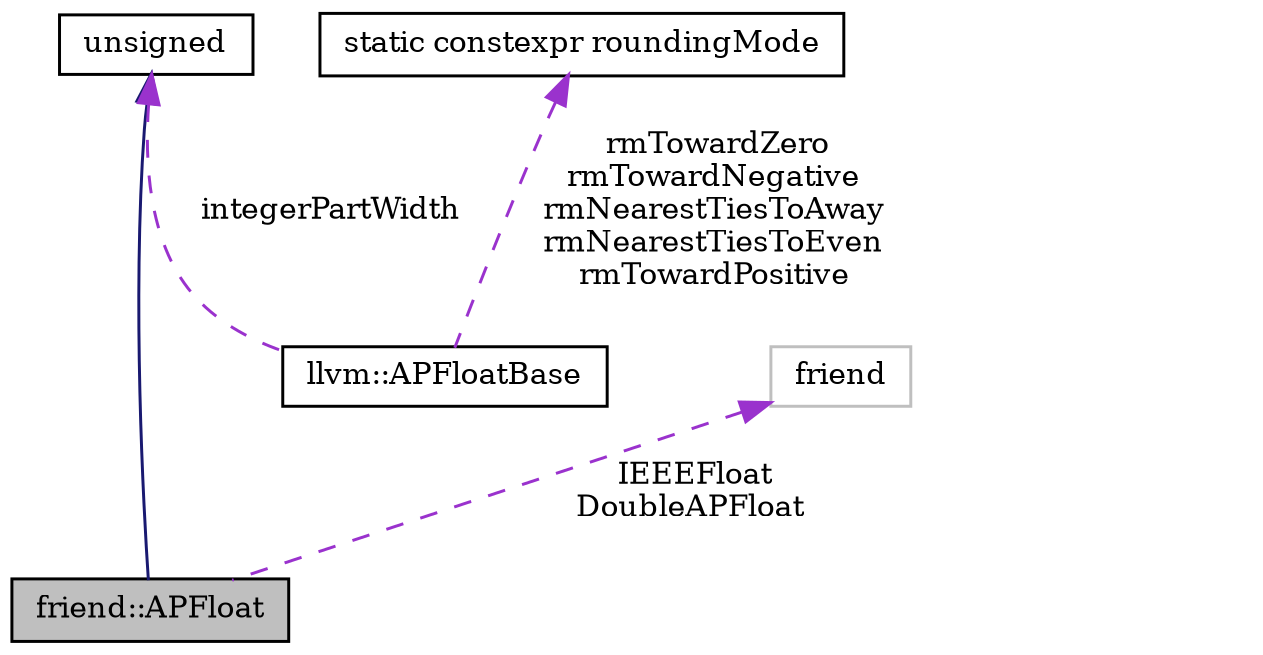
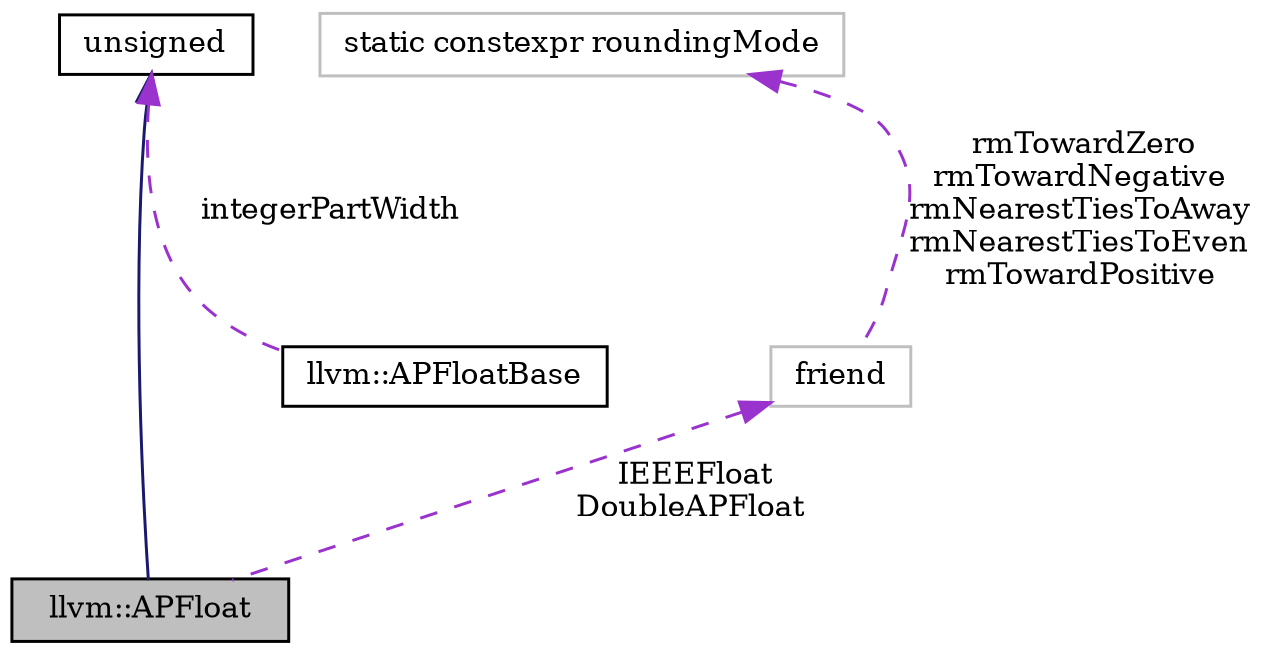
node "static constexpr roundingMode": color black -> grey75
edge "llvm::APFloatBase" -> "static constexpr roundingMode": now "friend" -> "static constexpr roundingMode"
node "friend::APFloat": label "friend::APFloat" -> "llvm::APFloat"
